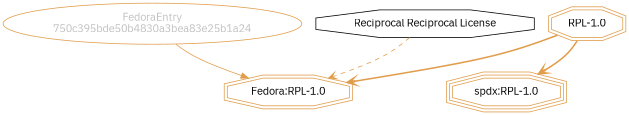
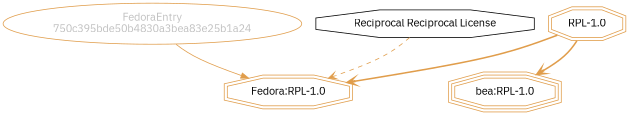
node "spdx:RPL-1.0": label "spdx:RPL-1.0" -> "bea:RPL-1.0"
